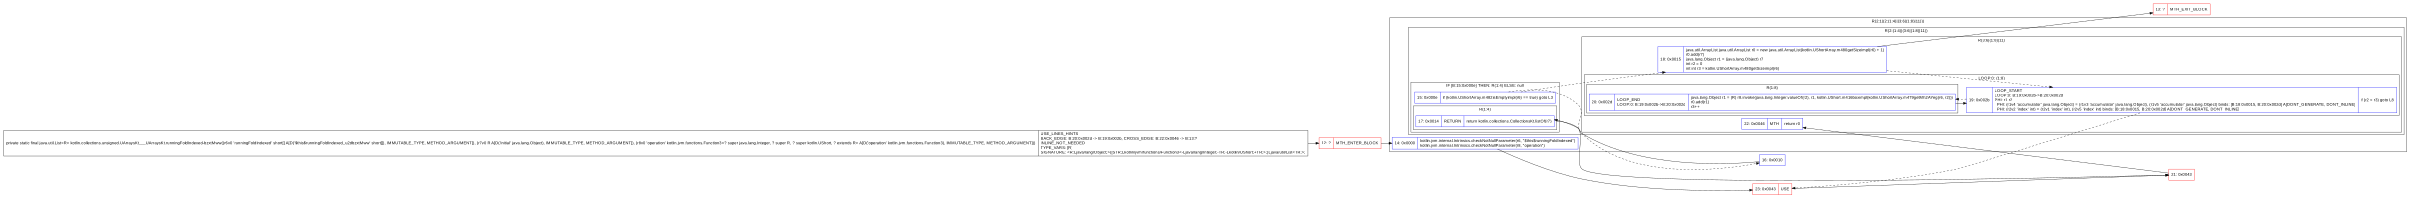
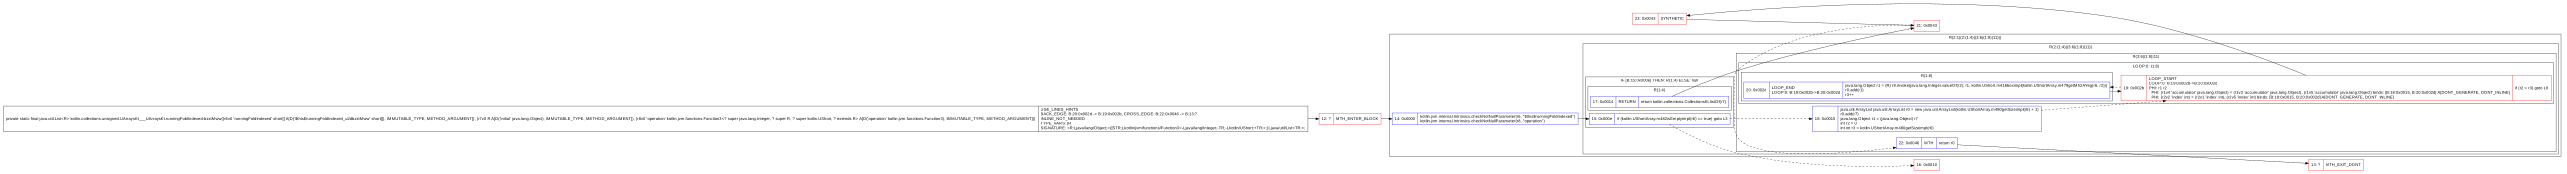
node "13: ?": text "MTH_EXIT_BLOCK" -> "MTH_EXIT_DONT"
edge "18: 0x0015" -> "13: ?": now "22: 0x0046" -> "13: ?"
node "19: 0x002b": color blue -> red
edge "21: 0x0043" -> "22: 0x0046": style solid -> dashed
edge "16: 0x0010" -> "17: 0x0014": removed
node "16: 0x0010": color blue -> red
edge "19: 0x002b" -> "23: 0x0043": style dashed -> solid
edge "14: 0x0000" -> "23: 0x0043": now "14: 0x0000" -> "15: 0x000e"
node "23: 0x0043": text "USE" -> "SYNTHETIC"
